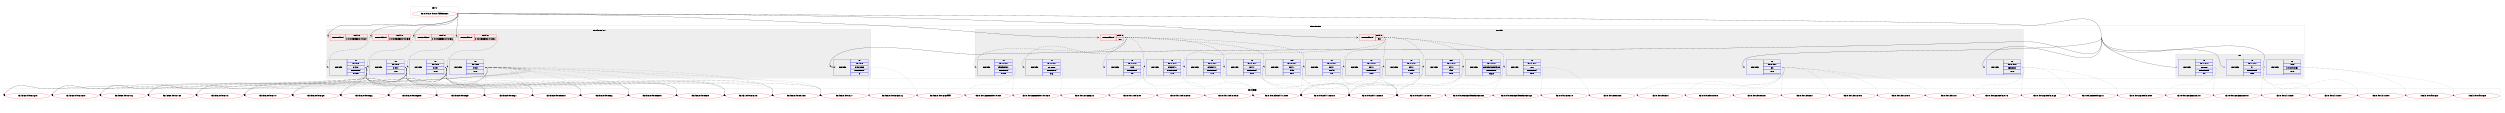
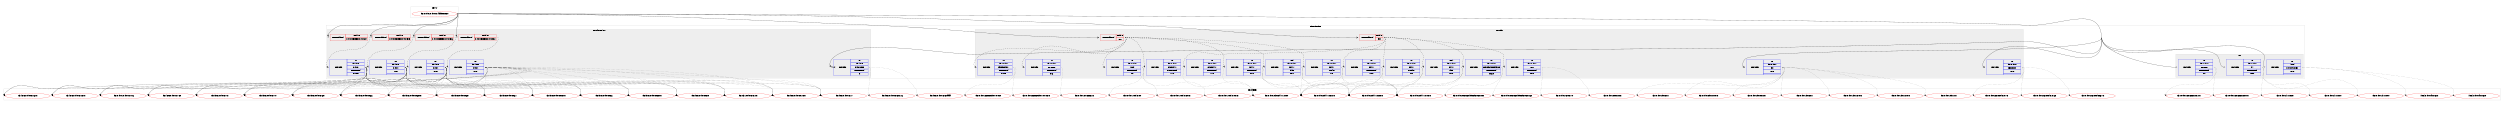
node "dev-lang/python-2.7.16": label "dev-lang/python-2.7.16" -> "dev-python/python-2.7.16"
node "dev-mock/setuptools-36.7.2": label "dev-mock/setuptools-36.7.2" -> "dev-python/setuptools-36.7.2"
node "dev-python/setuptools-40.8.0": removed
